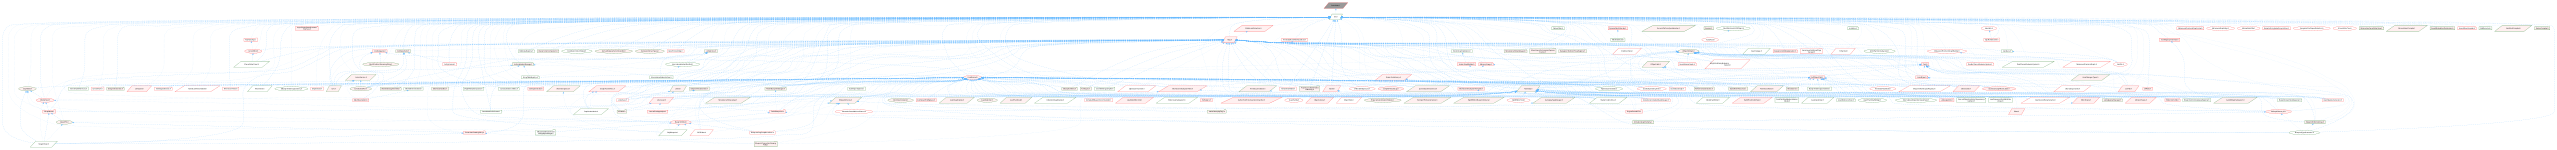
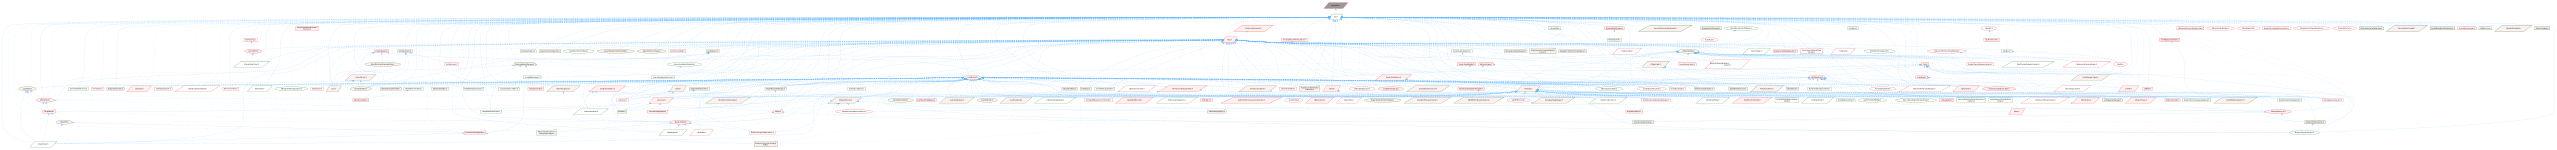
node "Sources.h": label "Sources.h" -> "INavigationToolProvider.h"
node "FindInBlueprints.h": label "FindInBlueprints.h" -> "Library.h"
